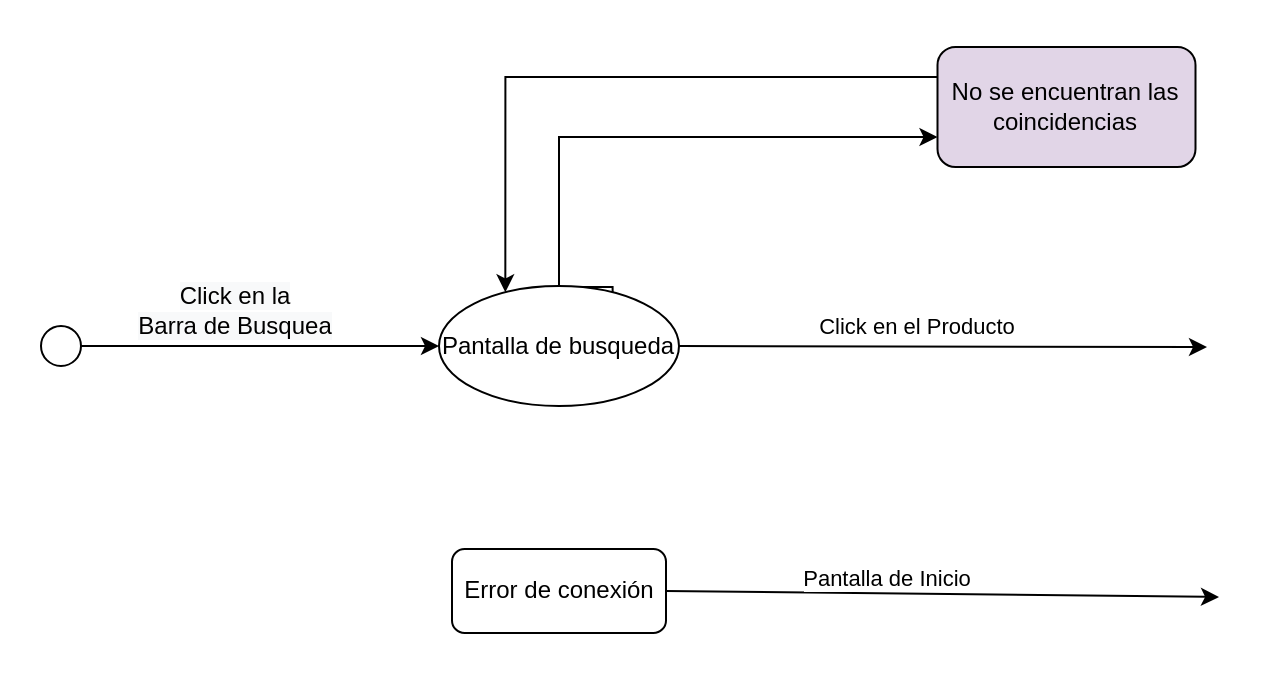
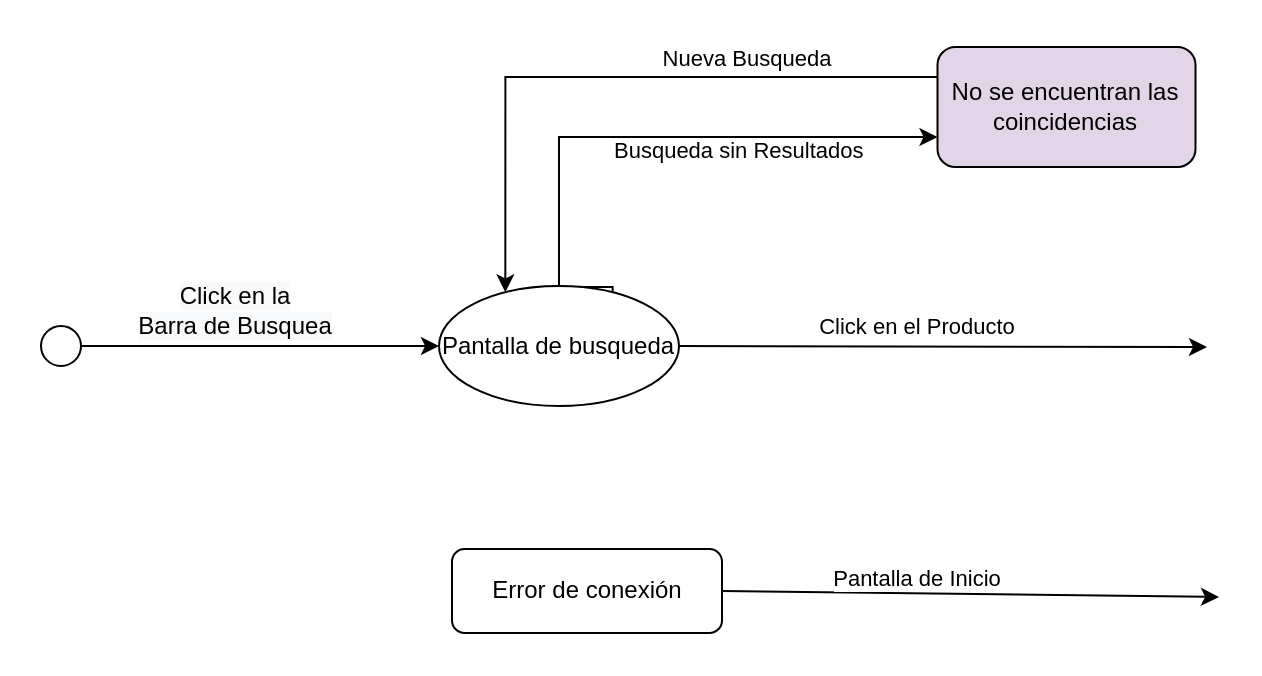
node "Nueva Busqueda": added
node "Busqueda sin Resultados": added
node "Error de conexión": size 214x84 -> 270x84
